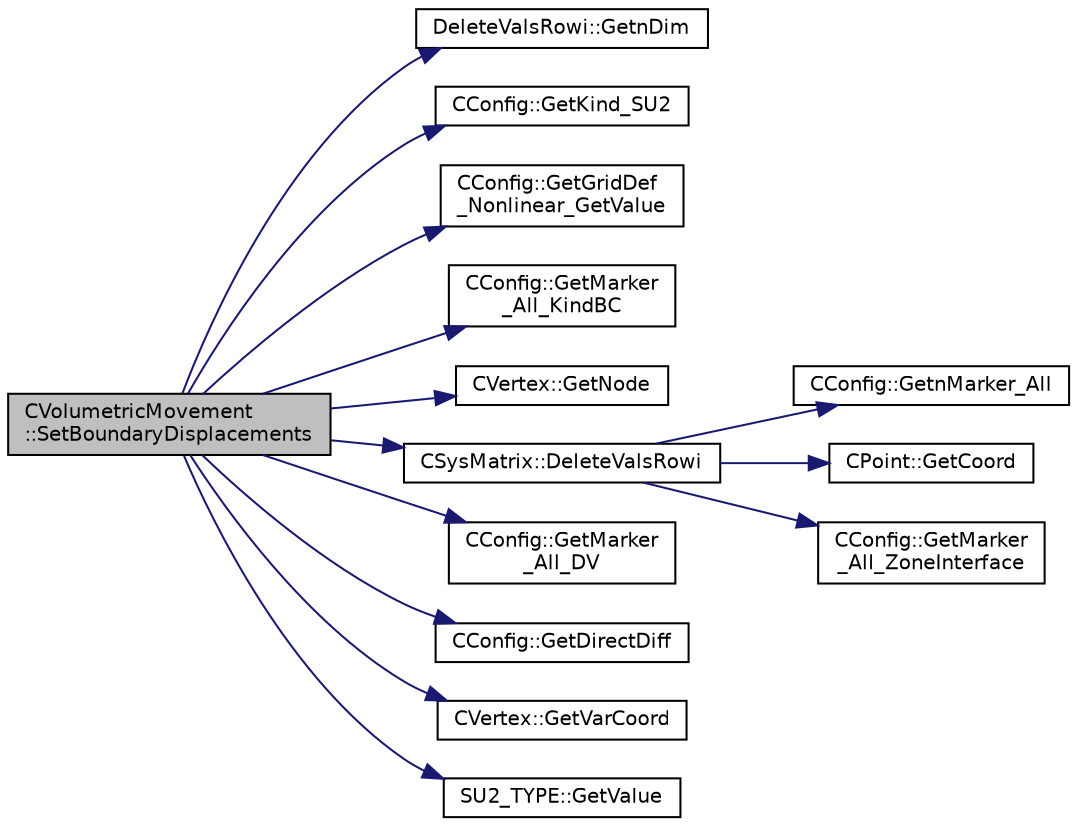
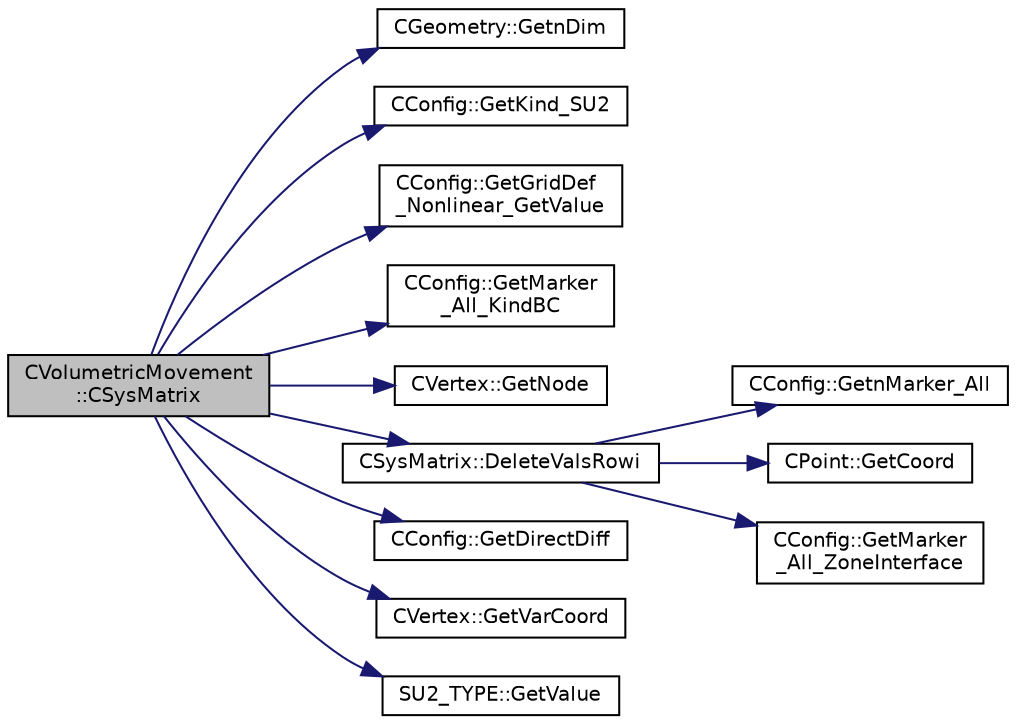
node "DeleteValsRowi::GetnDim": label "DeleteValsRowi::GetnDim" -> "CGeometry::GetnDim"
node "CVolumetricMovement ::SetBoundaryDisplacements": label "CVolumetricMovement ::SetBoundaryDisplacements" -> "CVolumetricMovement ::CSysMatrix"
node "CConfig::GetMarker _All_DV": removed
